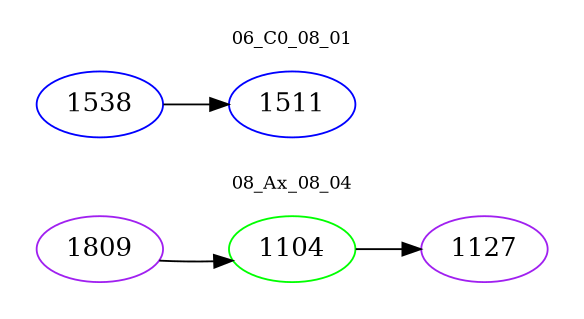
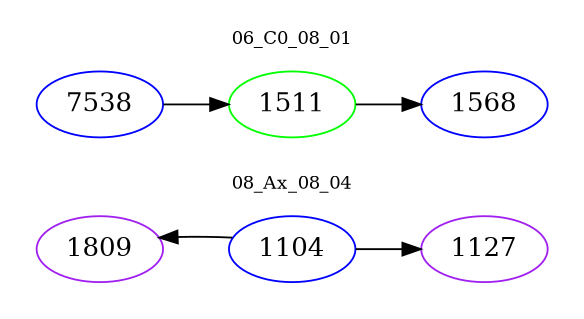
node "1538": label "1538" -> "7538"
node "1511": color blue -> green
node "1568": added
node "1104": color green -> blue
edge "1809" -> "1104": reversed
